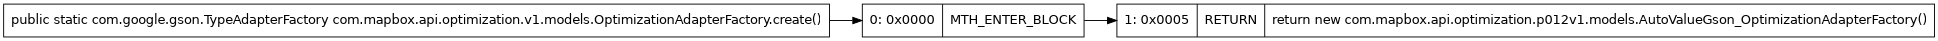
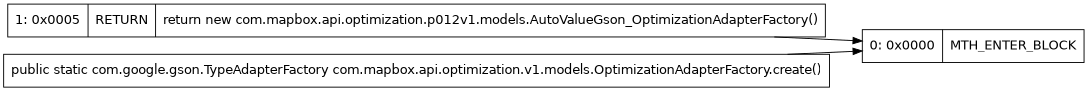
edge "0: 0x0000" -> "1: 0x0005": reversed
